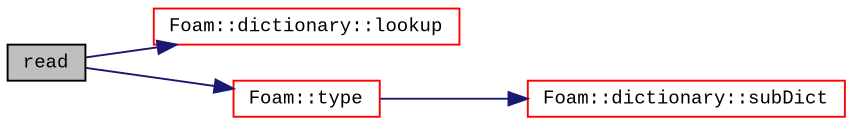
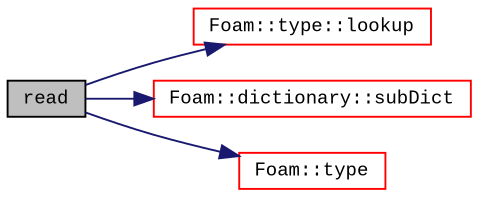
node "Foam::dictionary::lookup": label "Foam::dictionary::lookup" -> "Foam::type::lookup"
edge "Foam::type" -> "Foam::dictionary::subDict": now "read" -> "Foam::dictionary::subDict"
